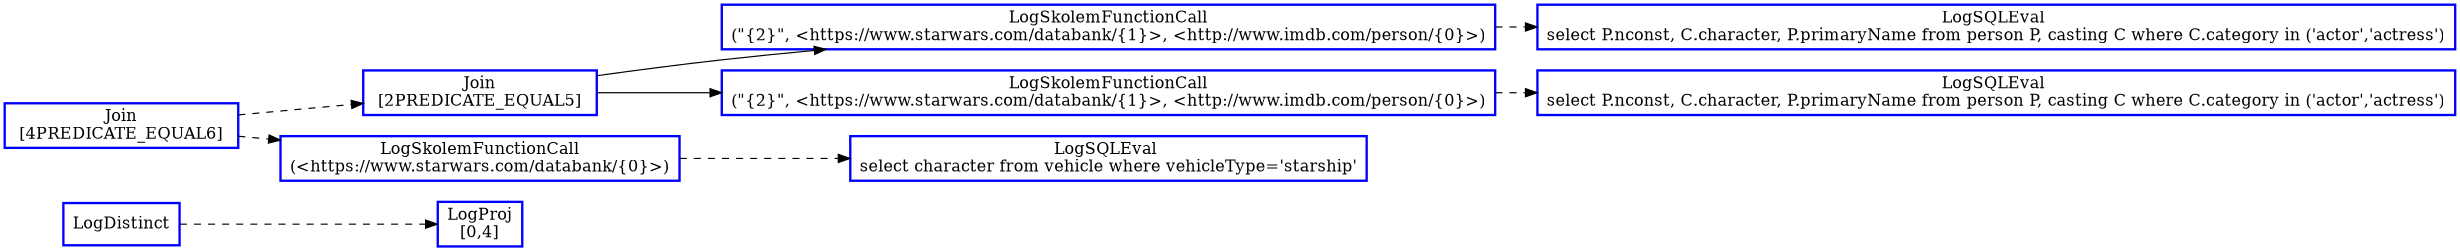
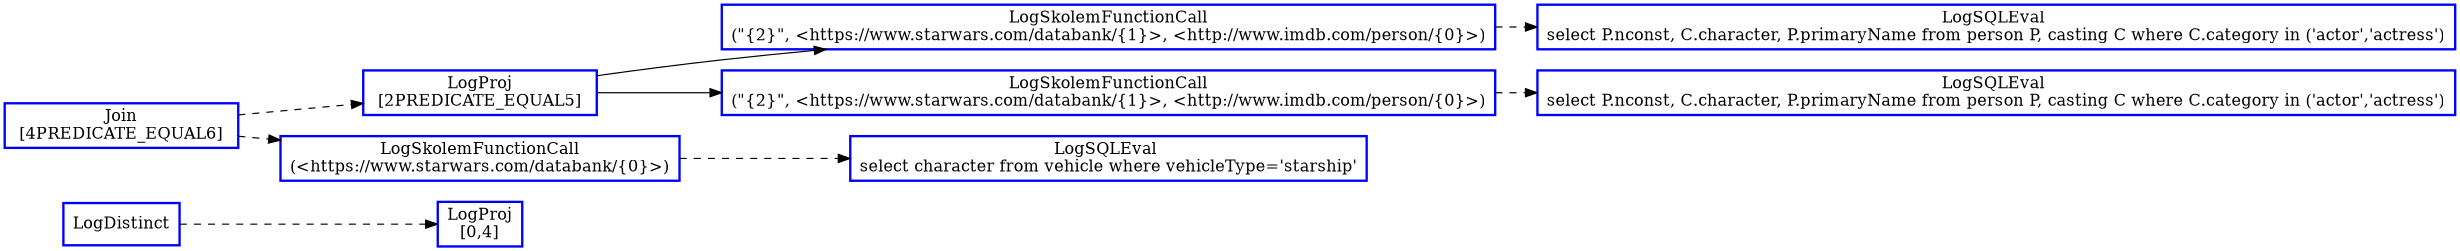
node "Join [2PREDICATE_EQUAL5]": label "Join [2PREDICATE_EQUAL5]" -> "LogProj [2PREDICATE_EQUAL5]"
